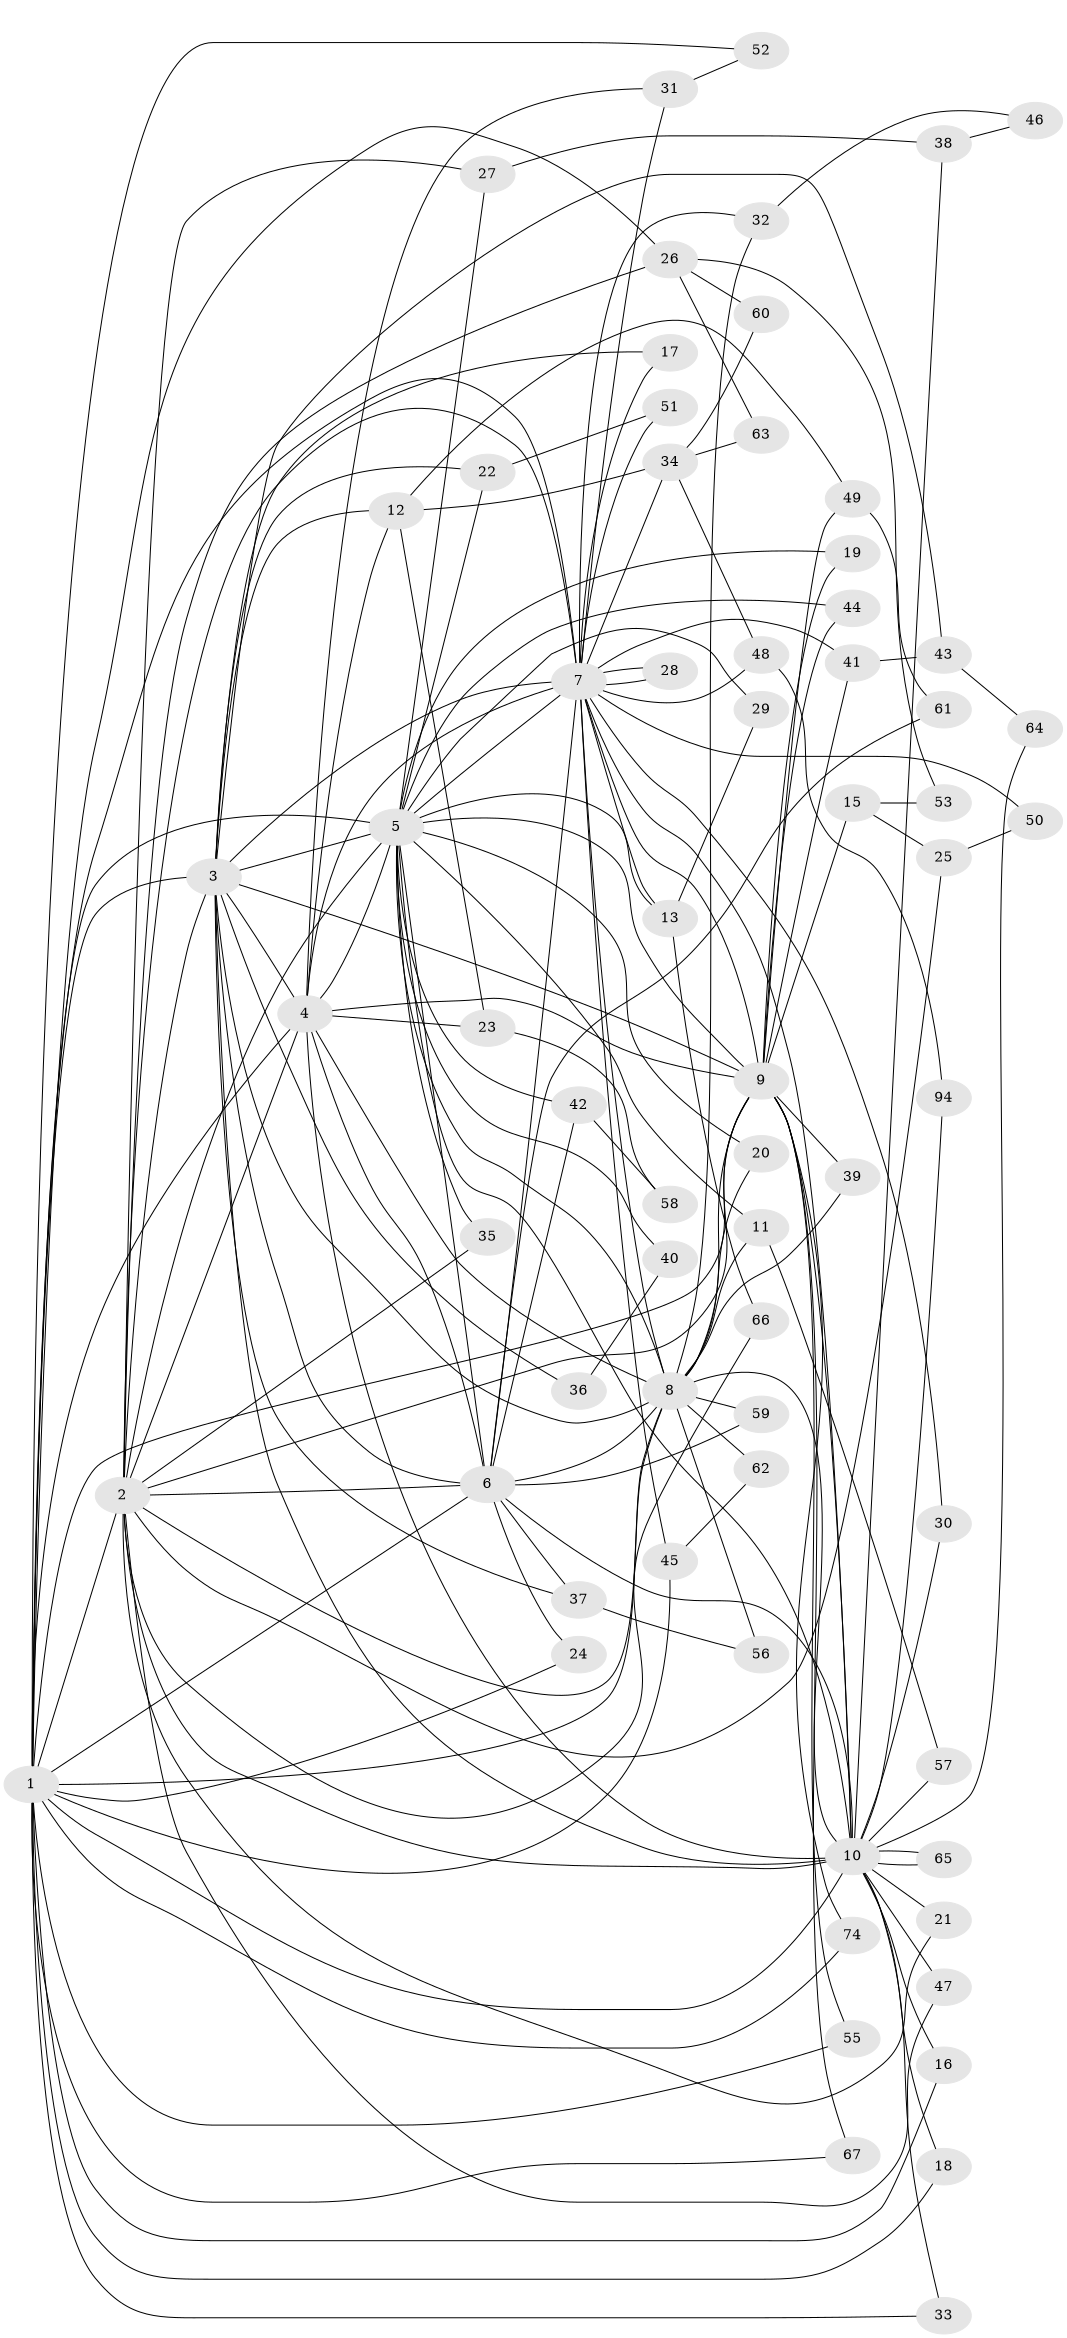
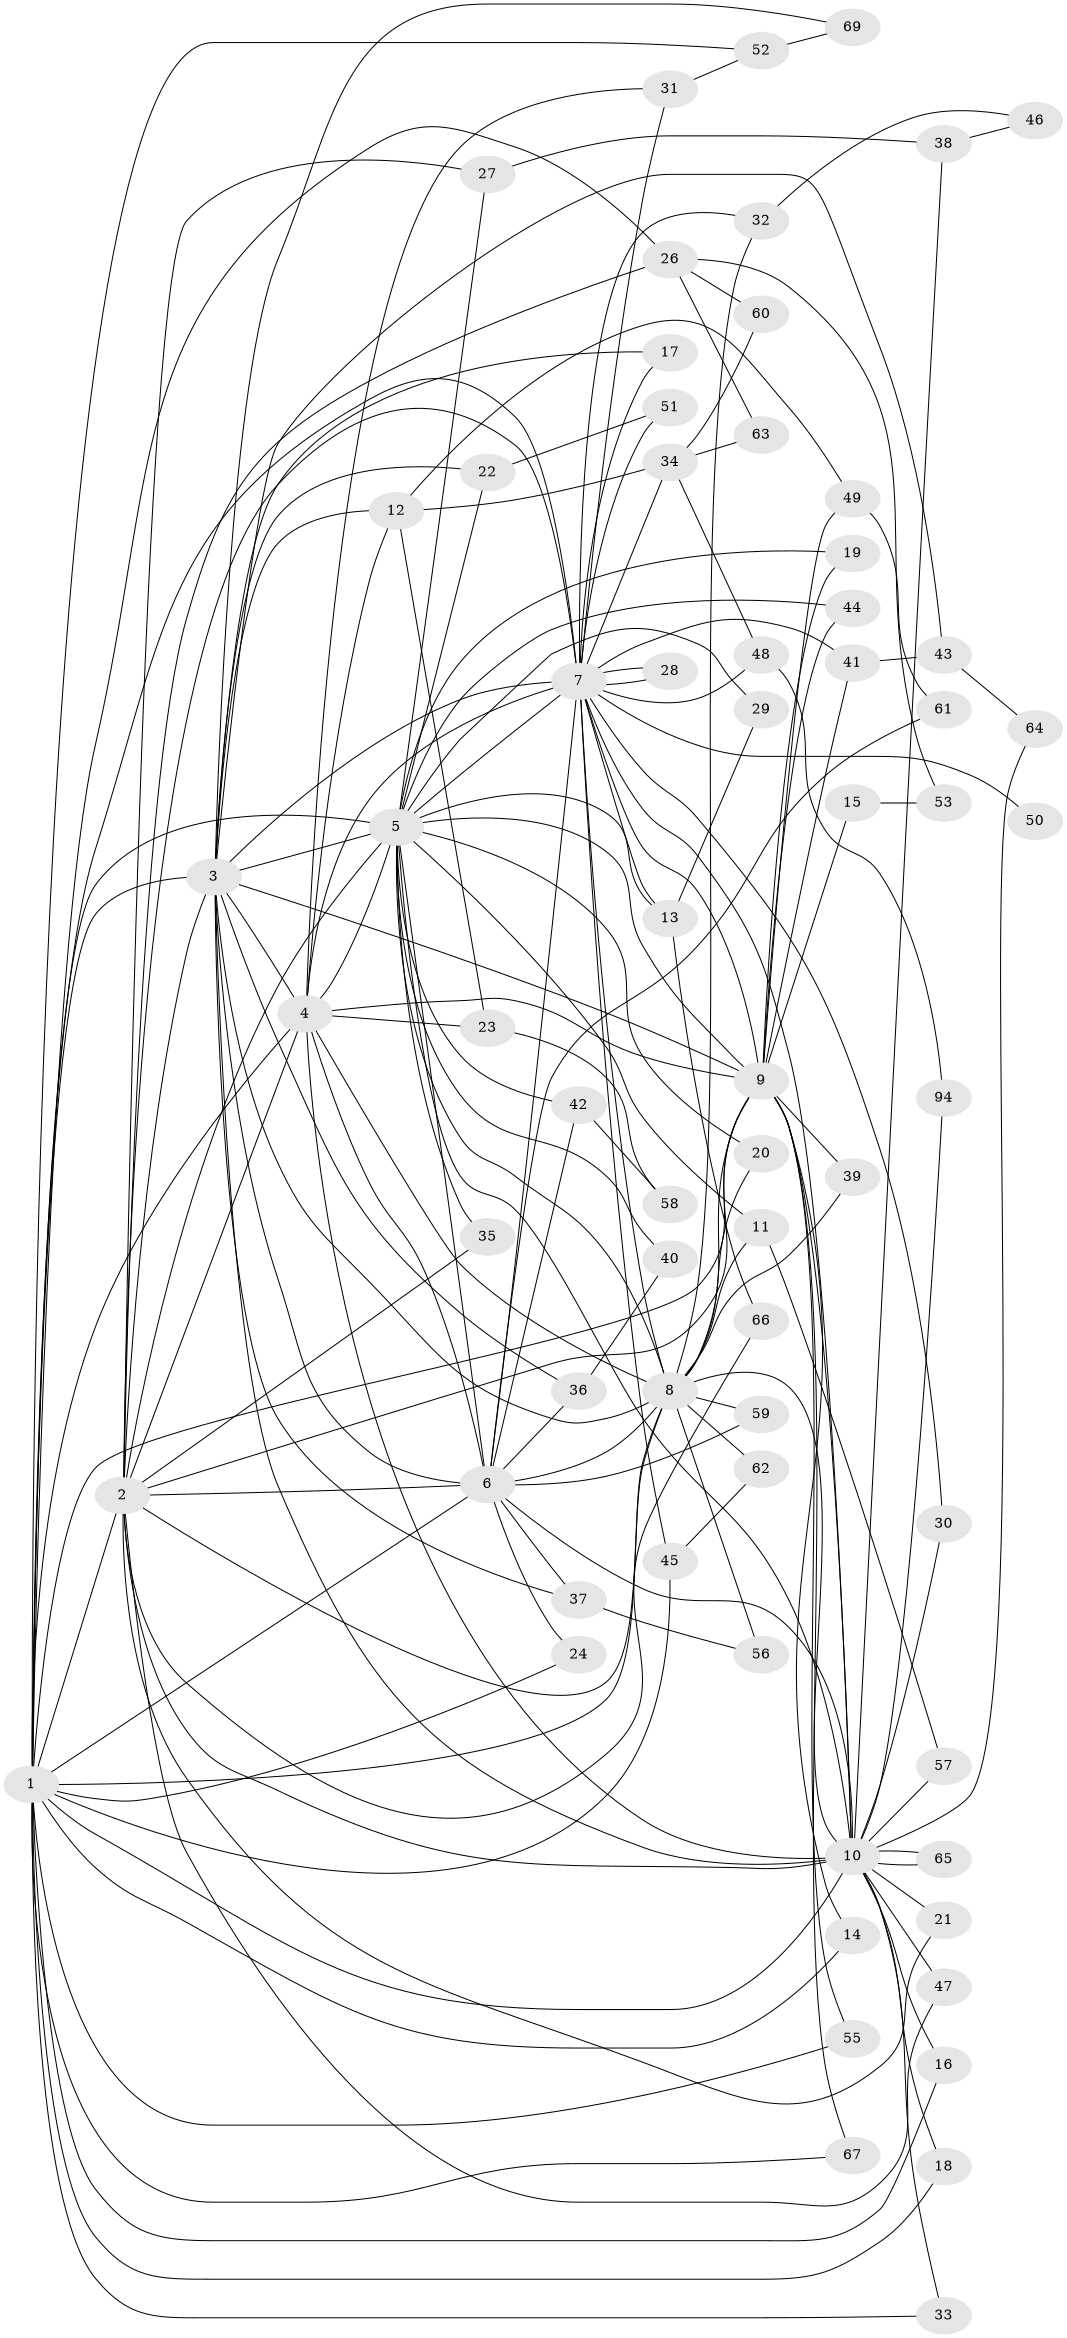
node "69": added
node "25": removed
edge "36" -- "6": added
node "74": label "74" -> "14"
